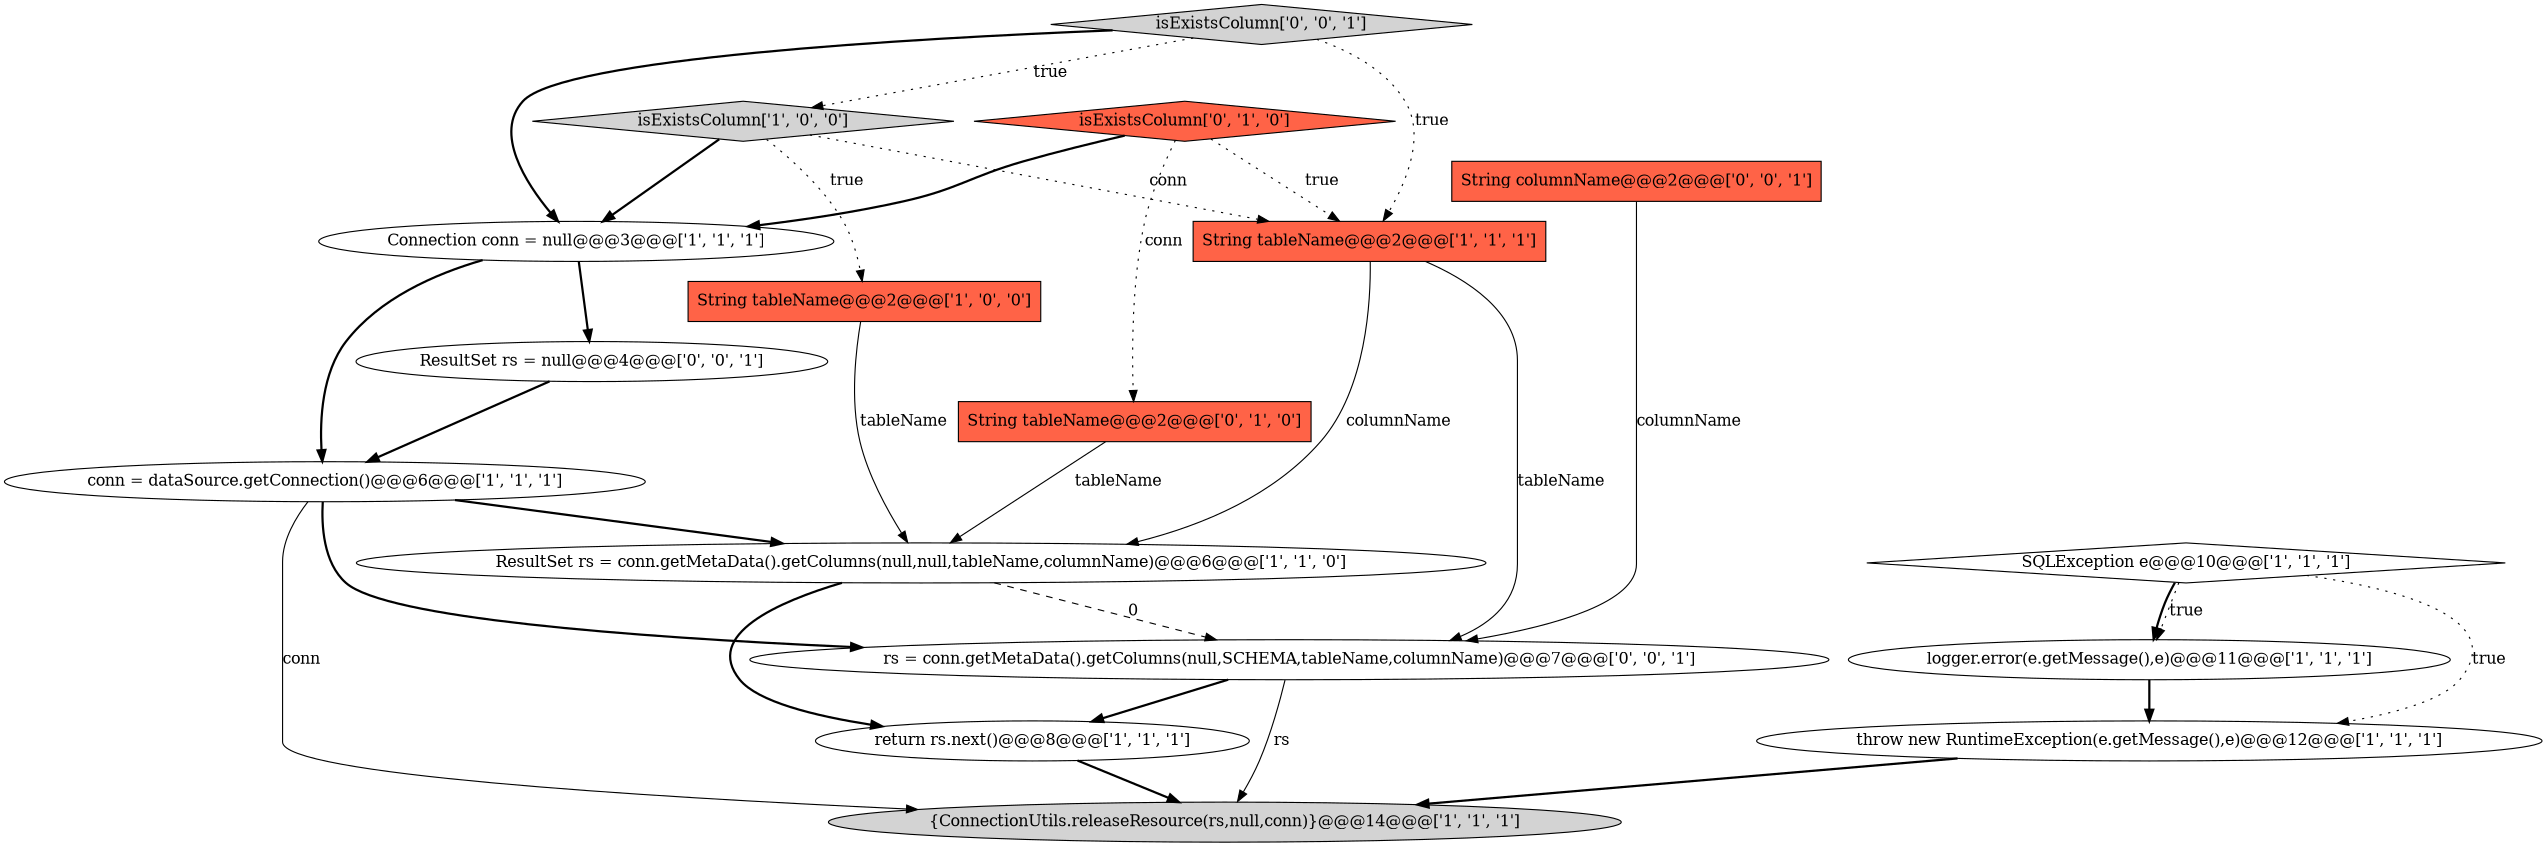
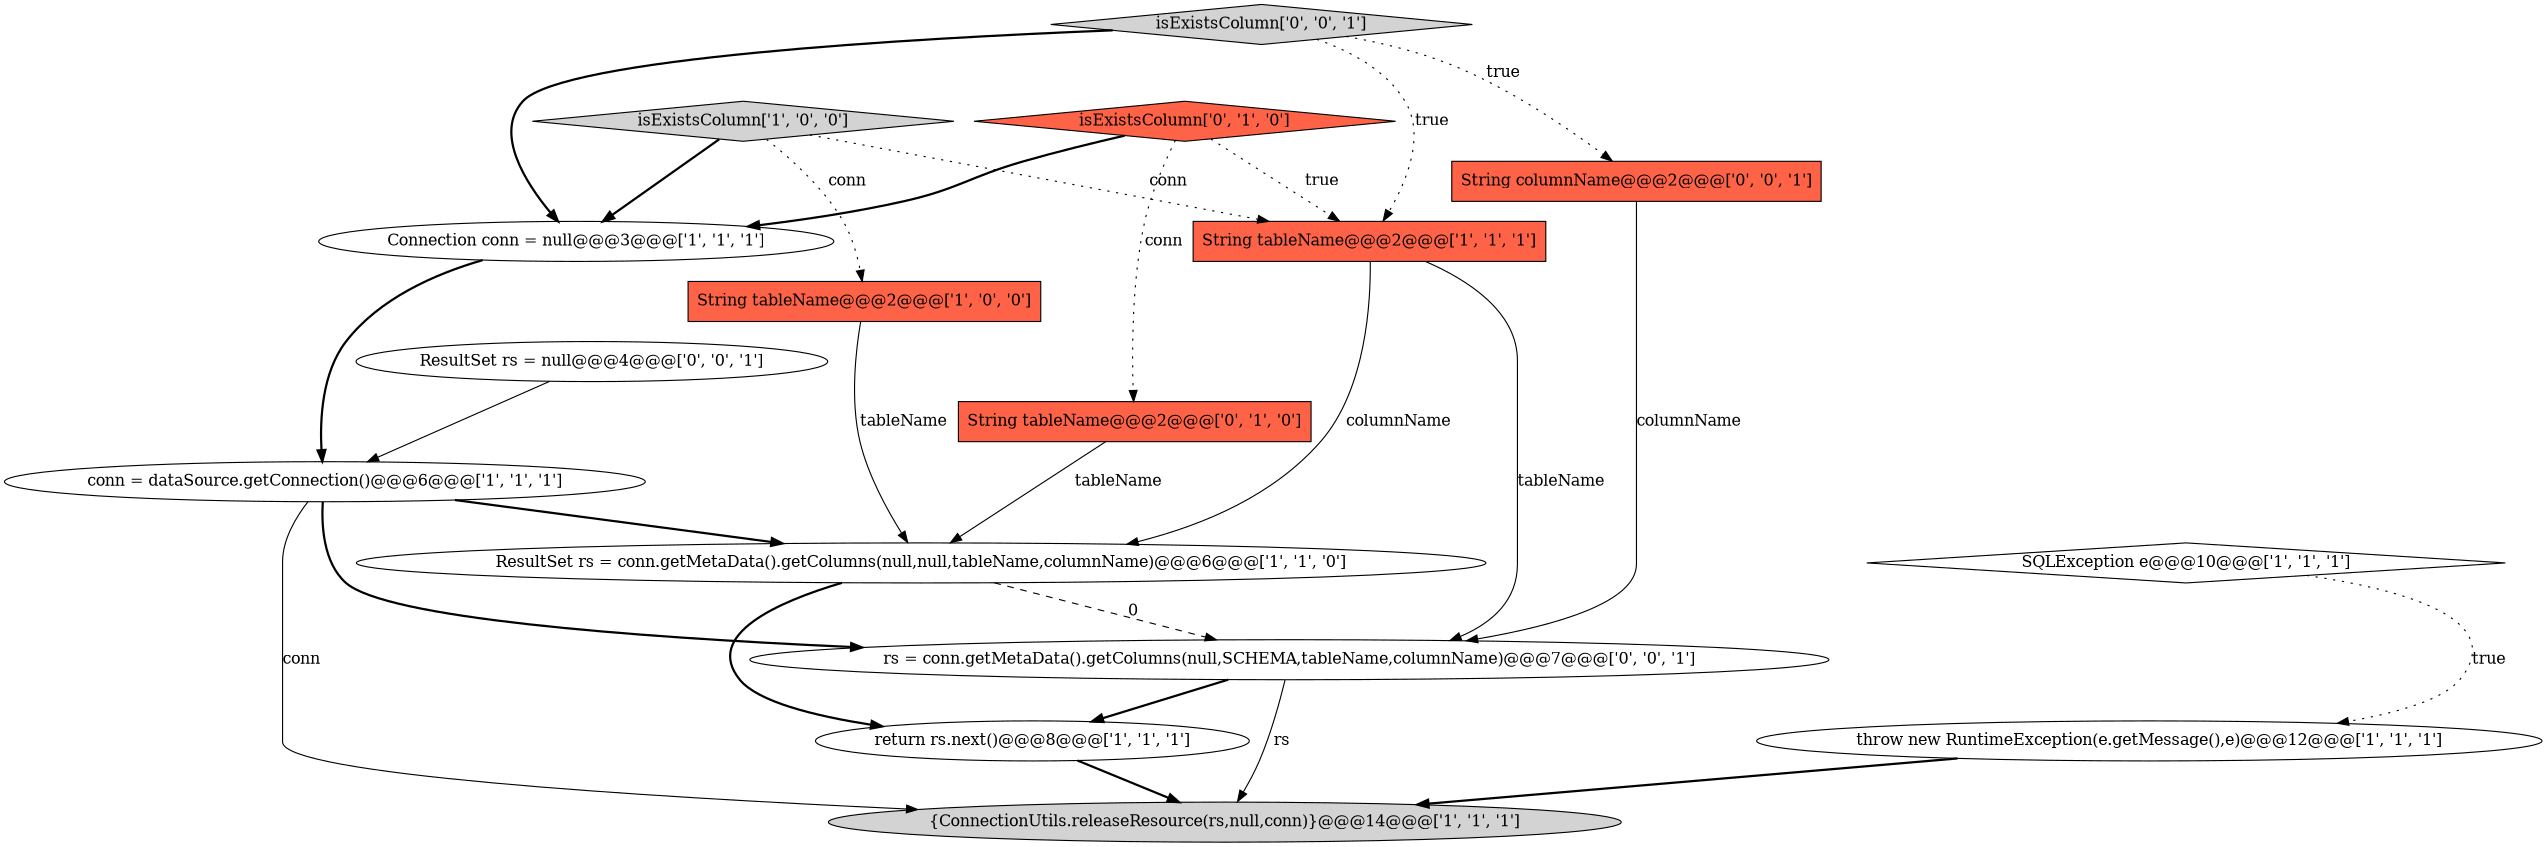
edge "isExistsColumn['0', '0', '1']" -> "isExistsColumn['1', '0', '0']": now "isExistsColumn['0', '0', '1']" -> "String columnName@@@2@@@['0', '0', '1']"
edge "isExistsColumn['1', '0', '0']" -> "String tableName@@@2@@@['1', '0', '0']": label "true" -> "conn"
edge "Connection conn = null@@@3@@@['1', '1', '1']" -> "ResultSet rs = null@@@4@@@['0', '0', '1']": removed
edge "ResultSet rs = null@@@4@@@['0', '0', '1']" -> "conn = dataSource.getConnection()@@@6@@@['1', '1', '1']": style bold -> solid
node "logger.error(e.getMessage(),e)@@@11@@@['1', '1', '1']": removed
